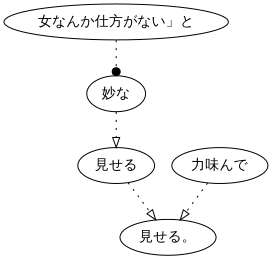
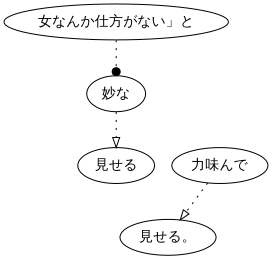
edge "見せる" -> "見せる。": removed
